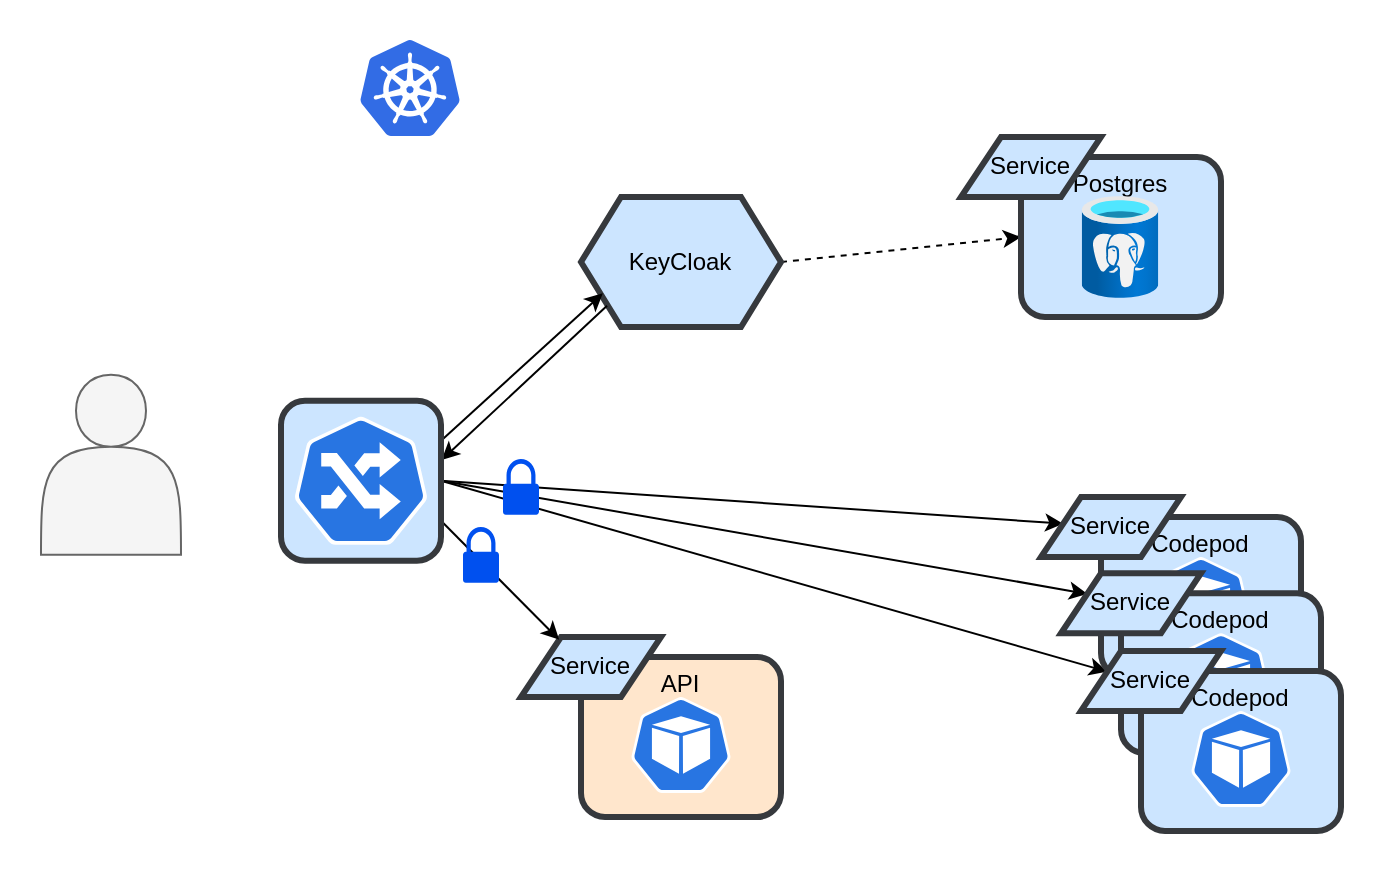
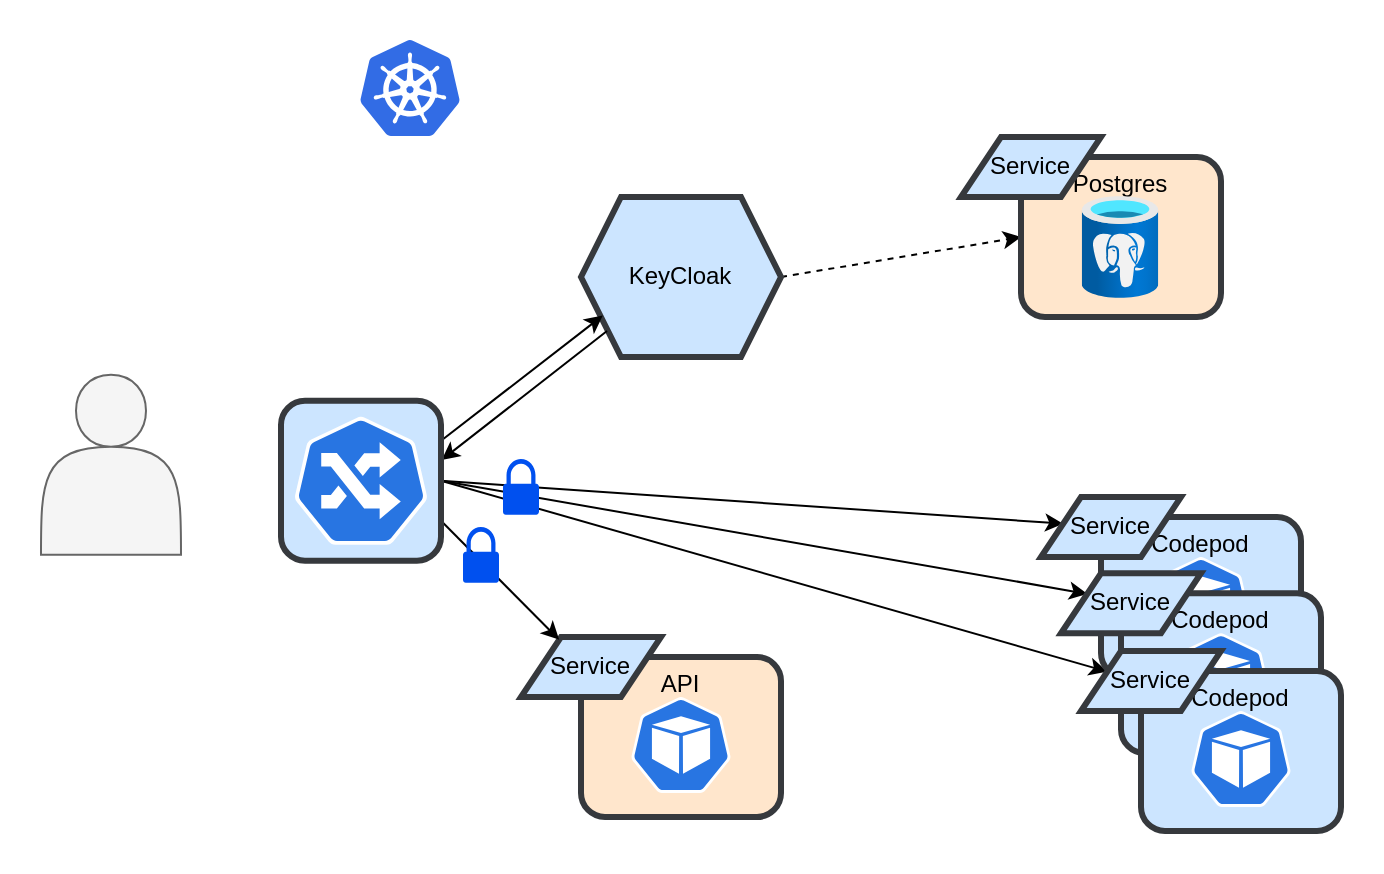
node "Postgres": fillcolor #cce5ff -> #ffe6cc
node "KeyCloak": size 200x130 -> 200x160
